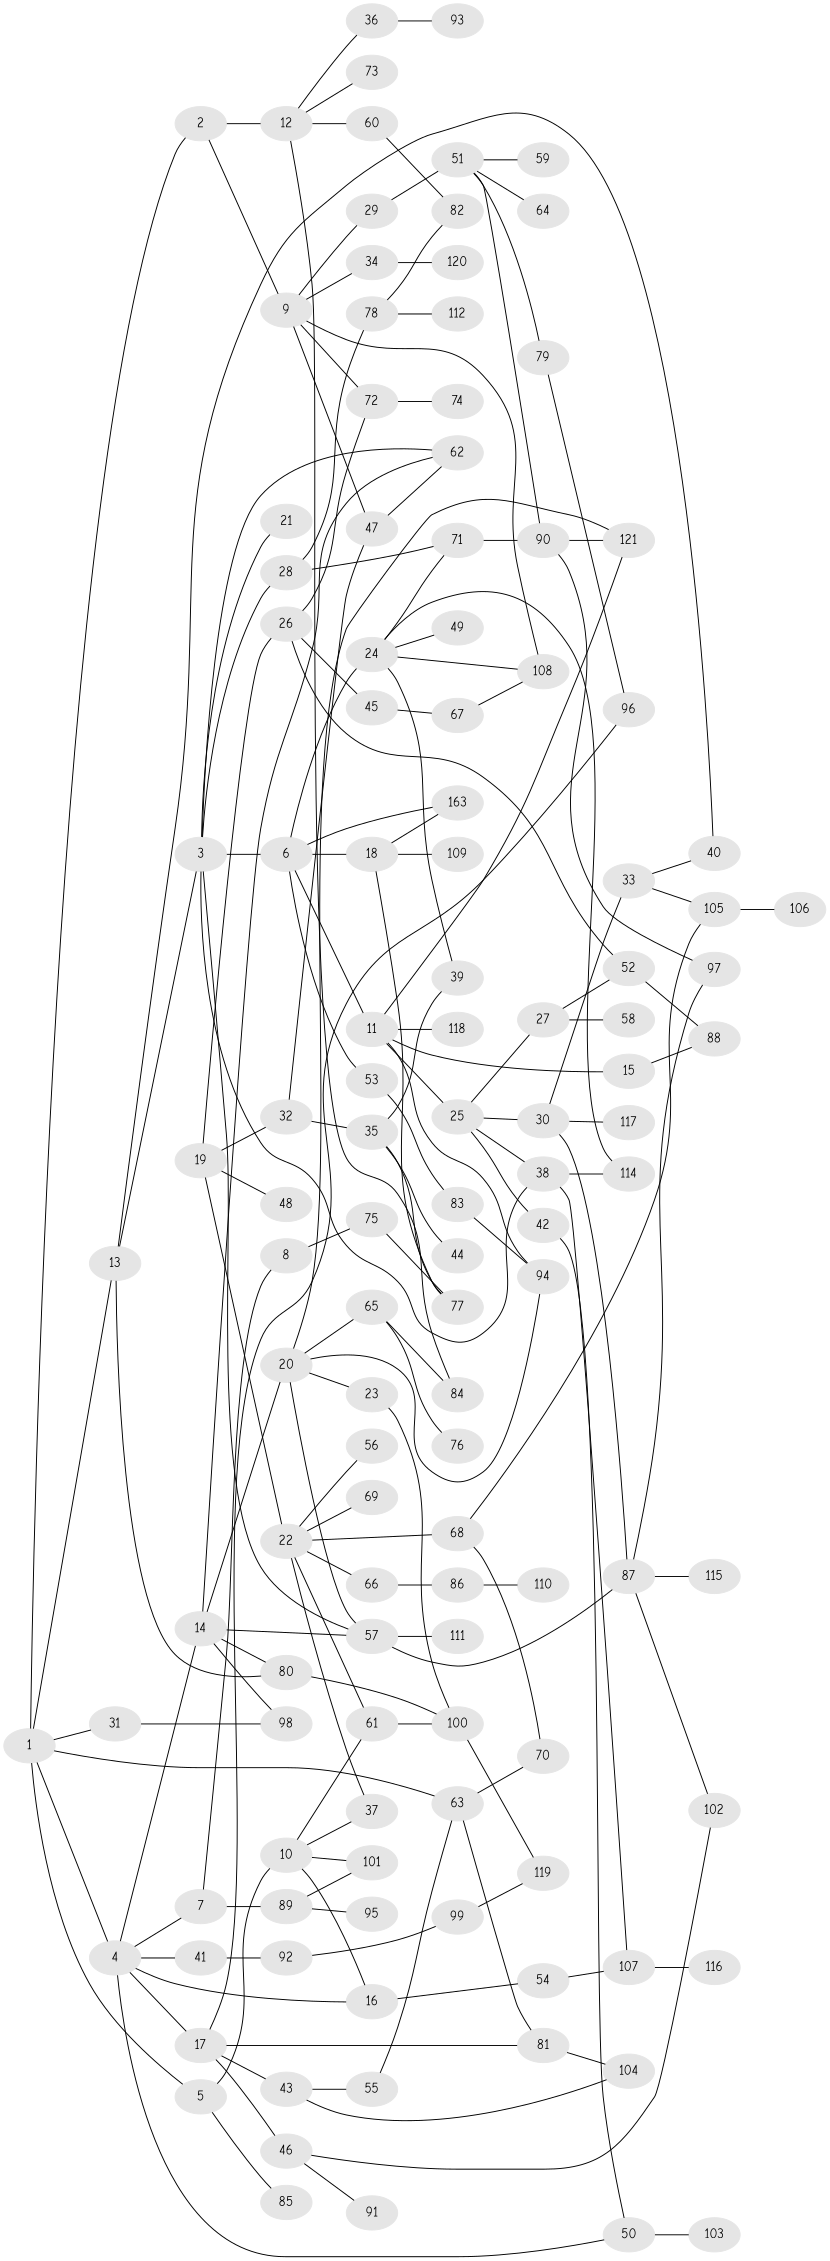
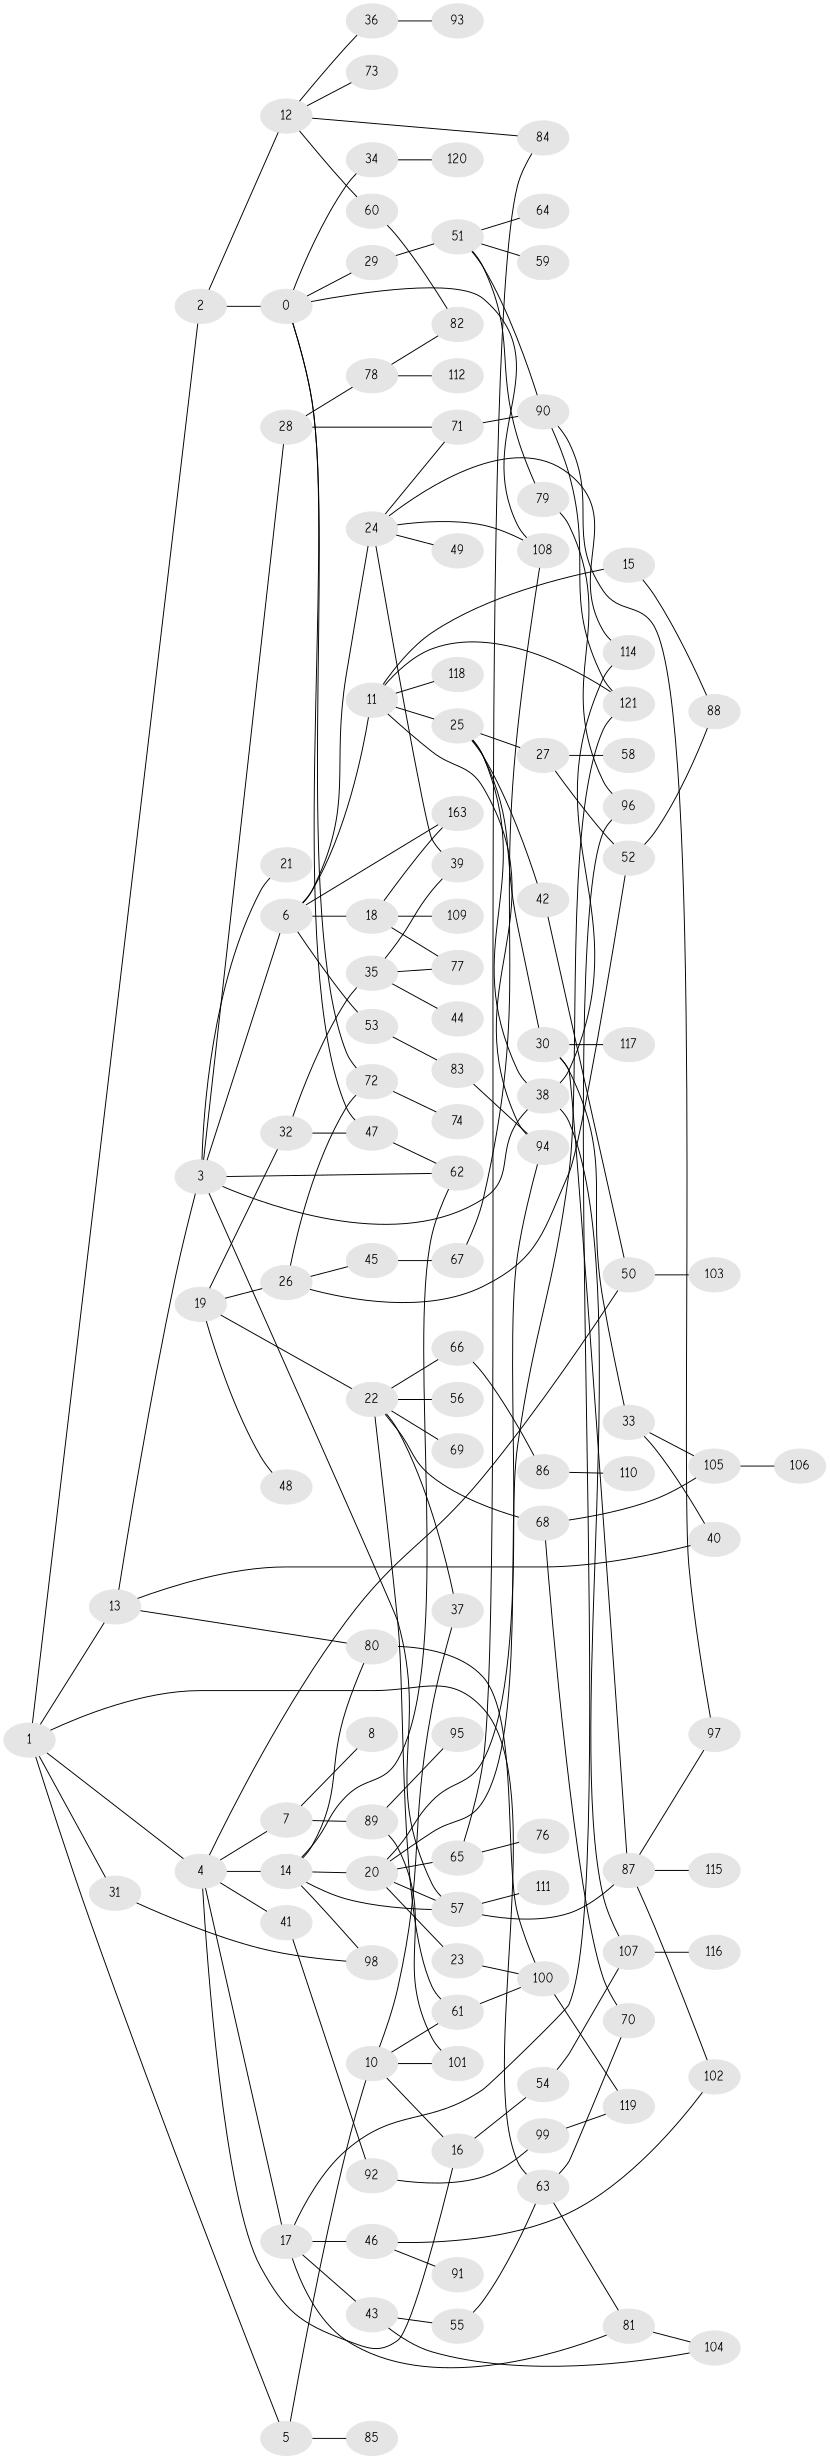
node "9": label "9" -> "0"
node "75": removed
